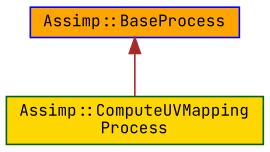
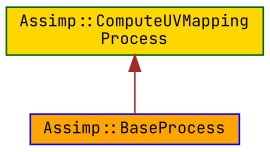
edge "Assimp::ComputeUVMapping Process" -> "Assimp::BaseProcess": reversed
